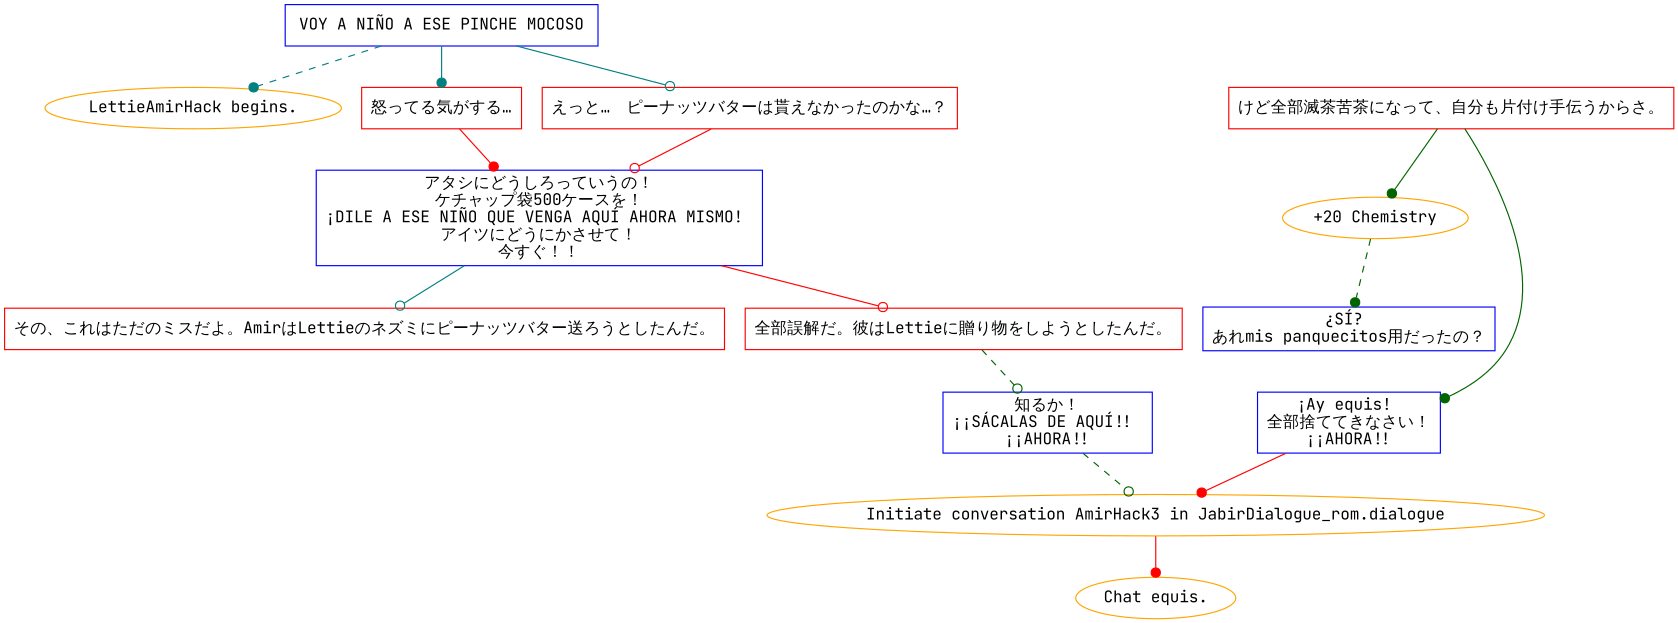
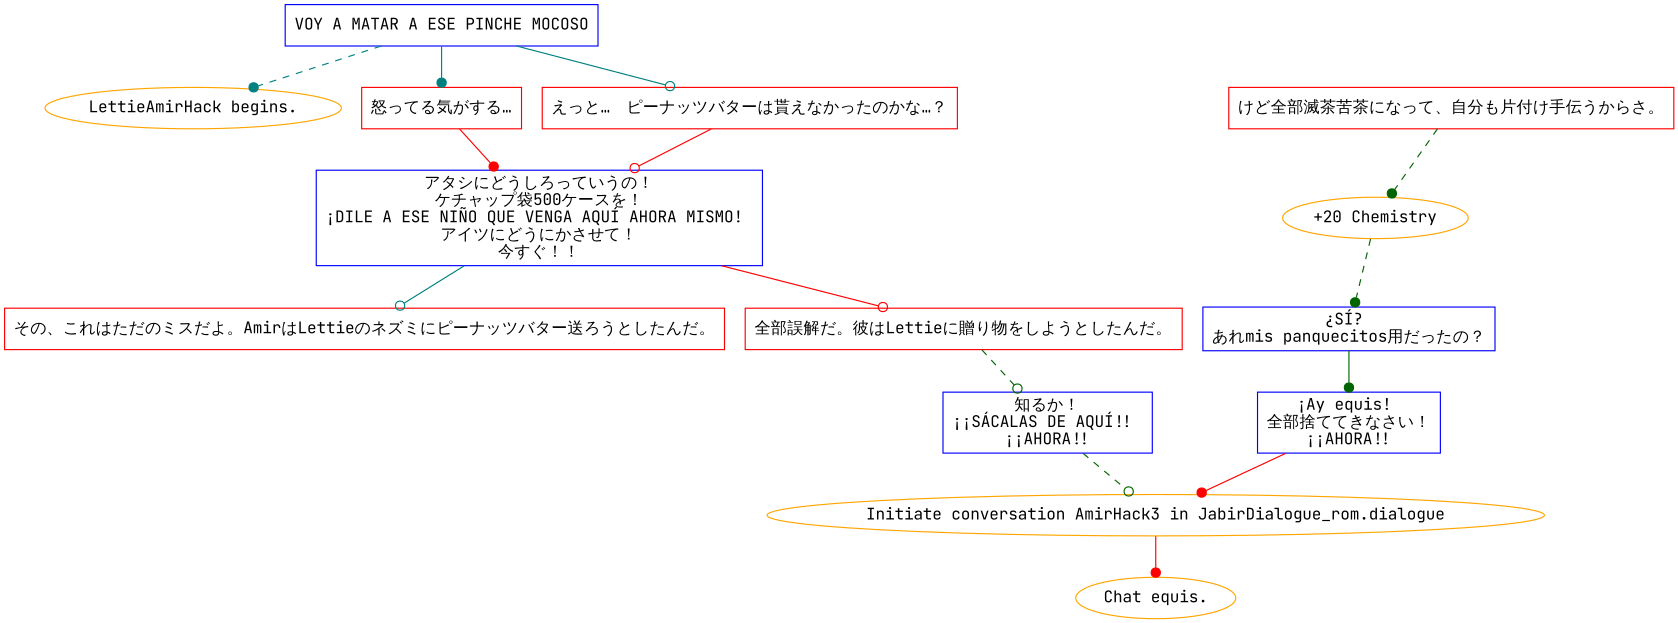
node "VOY A NIÑO A ESE PINCHE MOCOSO": label "VOY A NIÑO A ESE PINCHE MOCOSO" -> "VOY A MATAR A ESE PINCHE MOCOSO"
edge "けど全部滅茶苦茶になって、自分も片付け手伝うからさ。" -> "+20 Chemistry": style solid -> dashed
edge "けど全部滅茶苦茶になって、自分も片付け手伝うからさ。" -> "¡Ay equis! 全部捨ててきなさい！ ¡¡AHORA!!": now "¿SÍ? あれmis panquecitos用だったの？" -> "¡Ay equis! 全部捨ててきなさい！ ¡¡AHORA!!"
